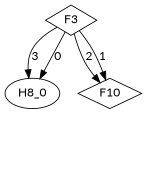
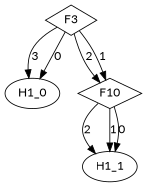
node "H8_0": label "H8_0" -> "H1_0"
node "H1_1": added
